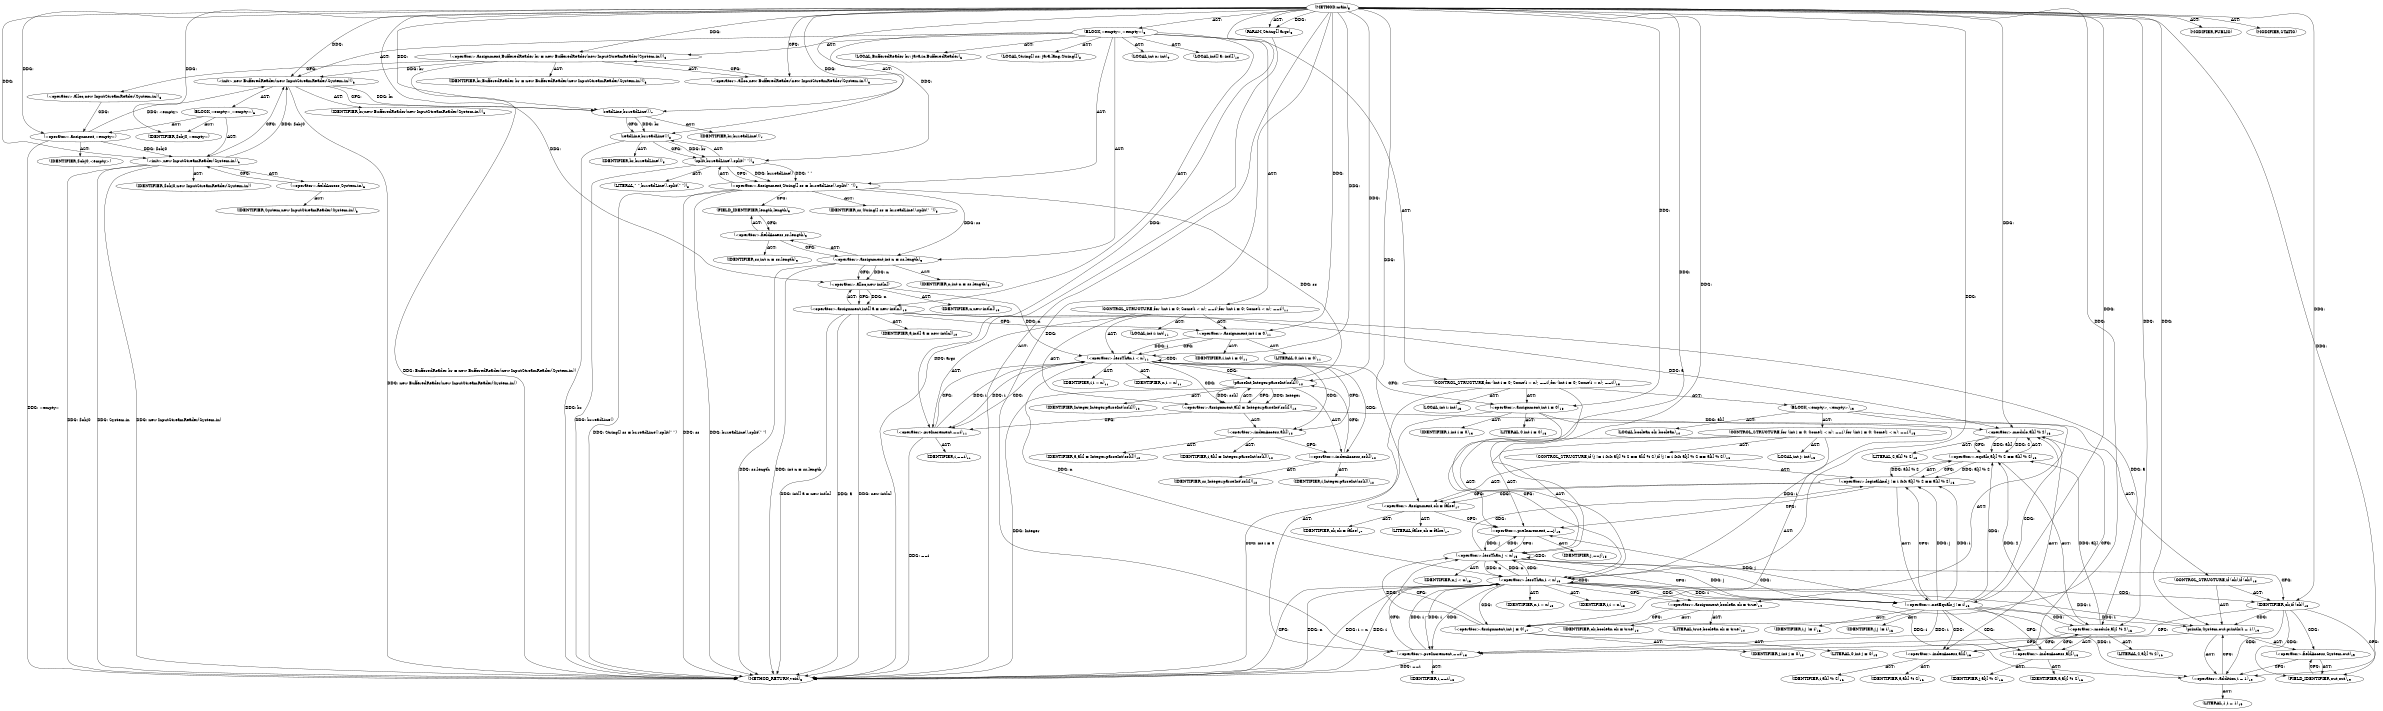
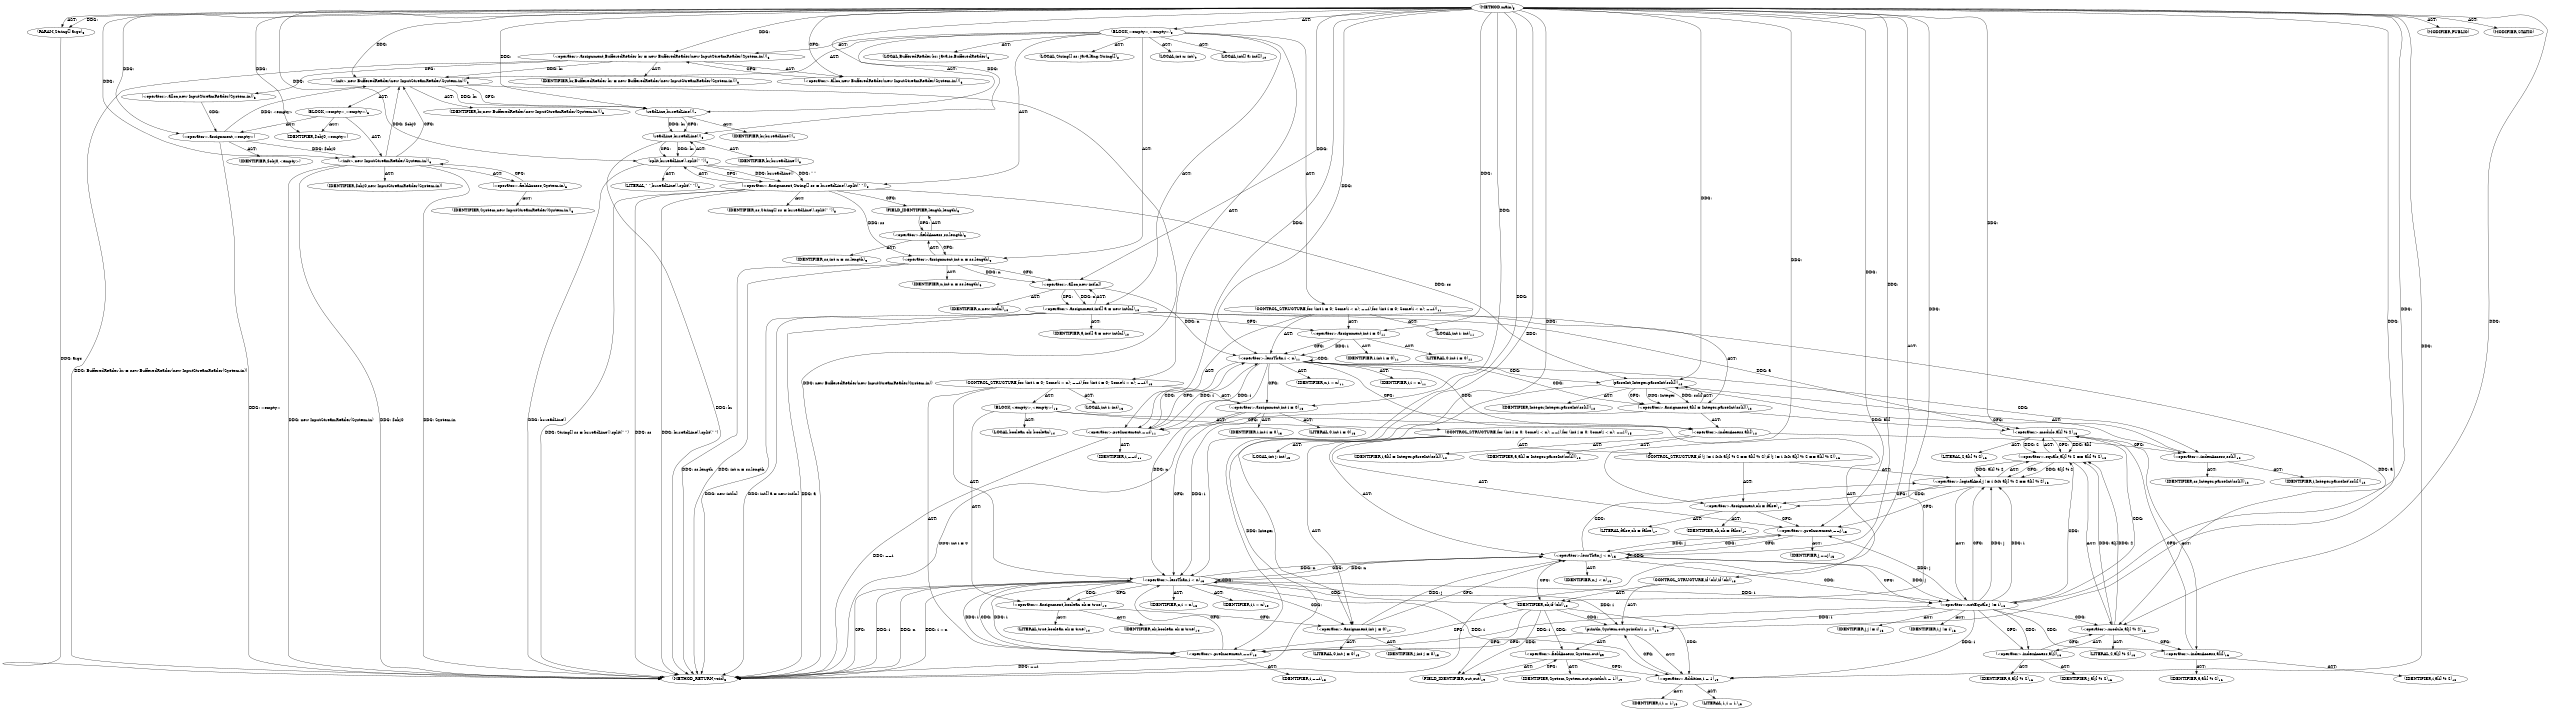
node "(<operator>.fieldAccess,System.out)": text "19" -> "59"
node "(IDENTIFIER,System,System.out.println(i + 1))": added
node "(IDENTIFIER,i,i + 1)": added
